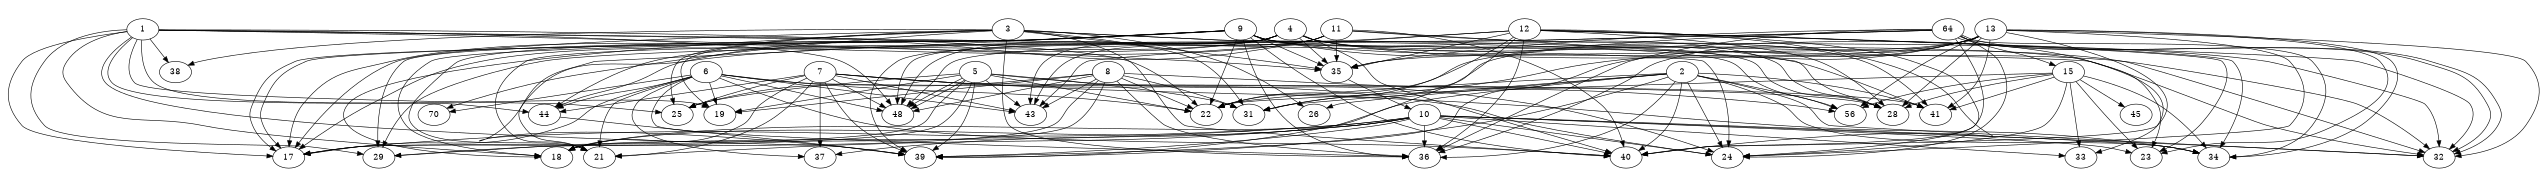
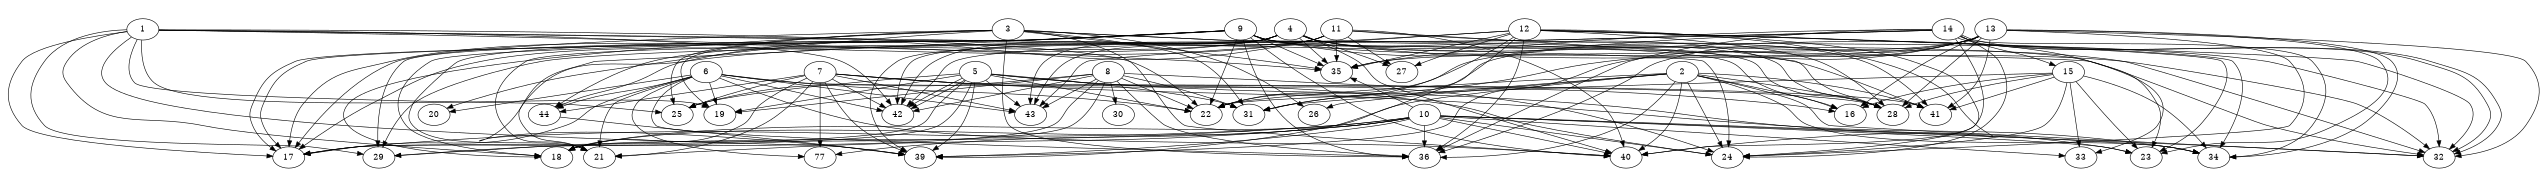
node "64": label "64" -> "14"
node "38": removed
node "27": added
edge "35" -> "10": reversed
edge "1" -> "44": removed
edge "5" -> "23": added
node "70": label "70" -> "20"
node "48": label "48" -> "42"
node "30": added
node "56": label "56" -> "16"
node "45": removed
edge "2" -> "39": now "2" -> "28"
edge "13" -> "40": removed
node "37": label "37" -> "77"
